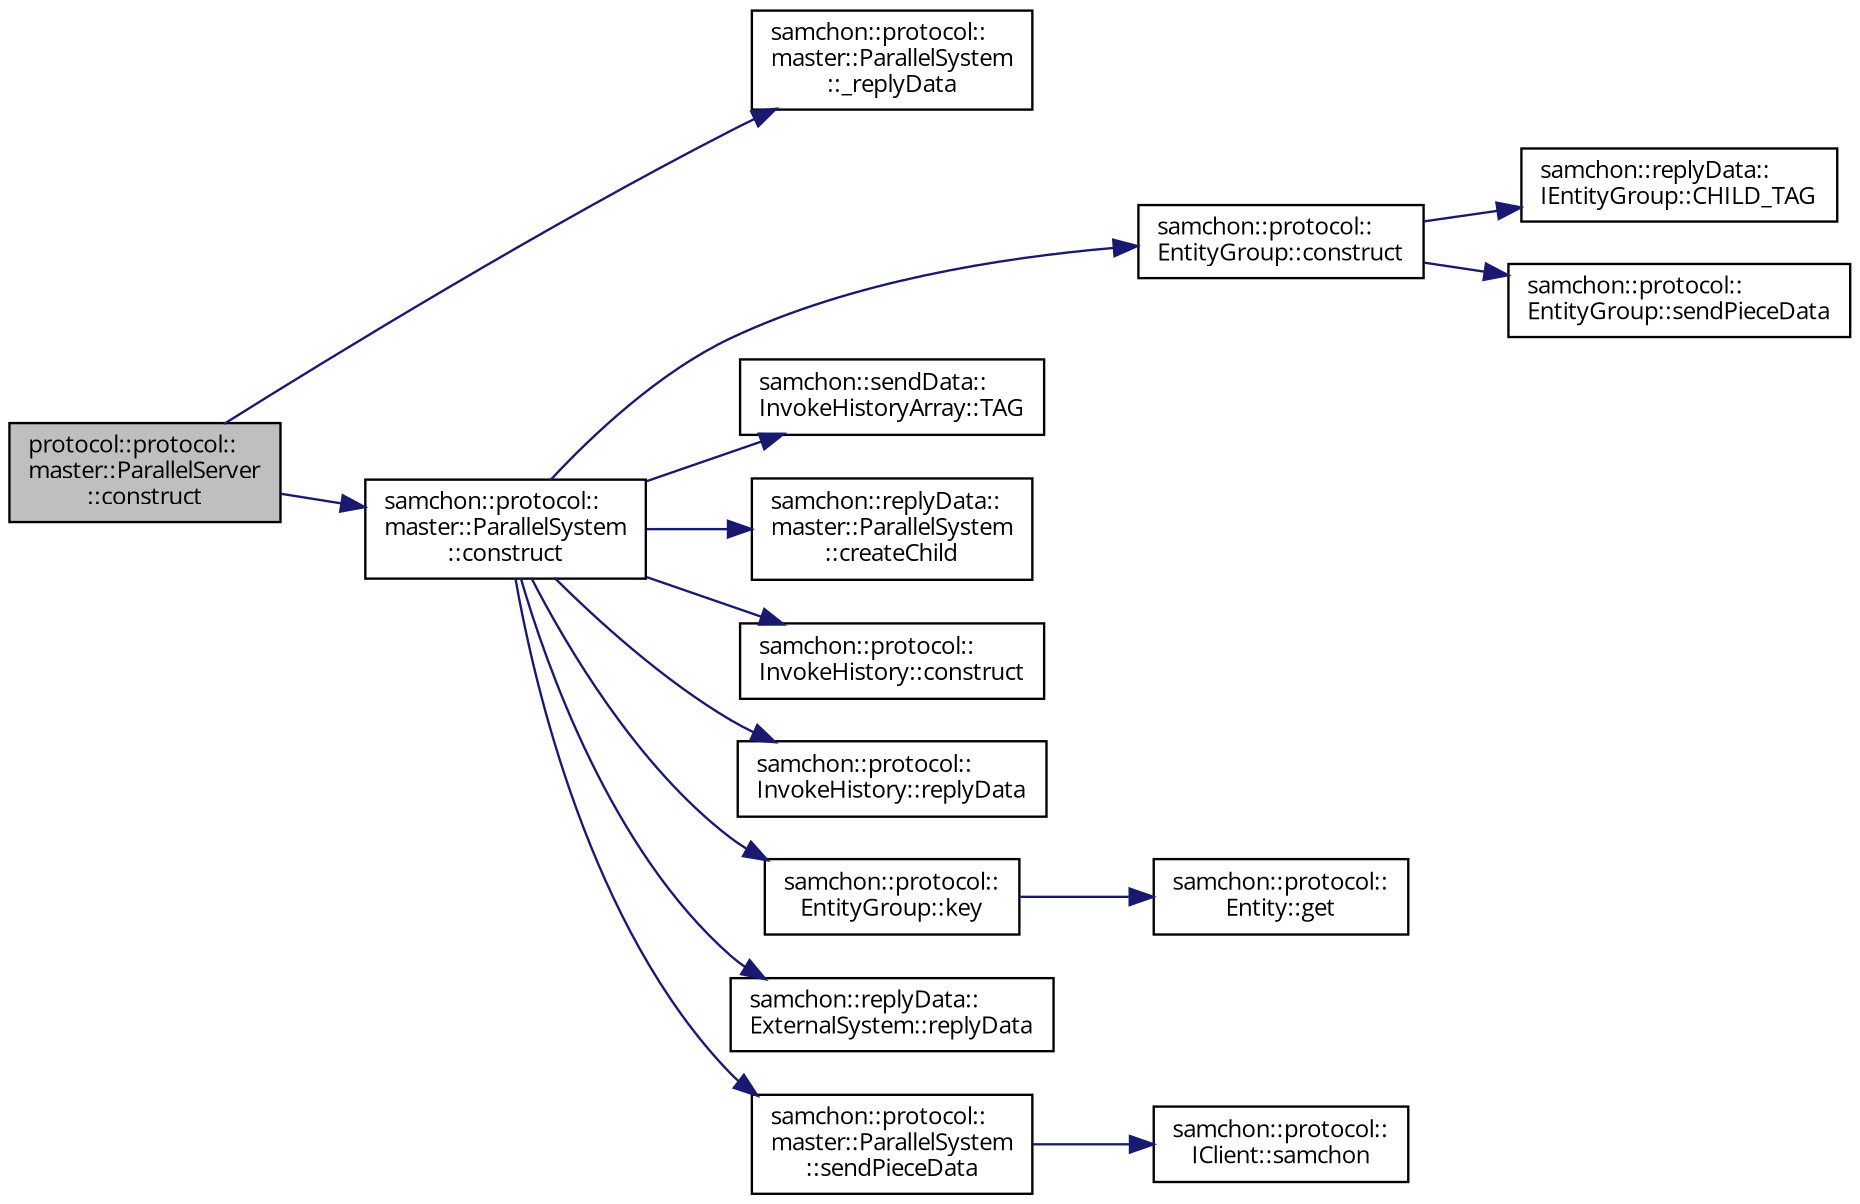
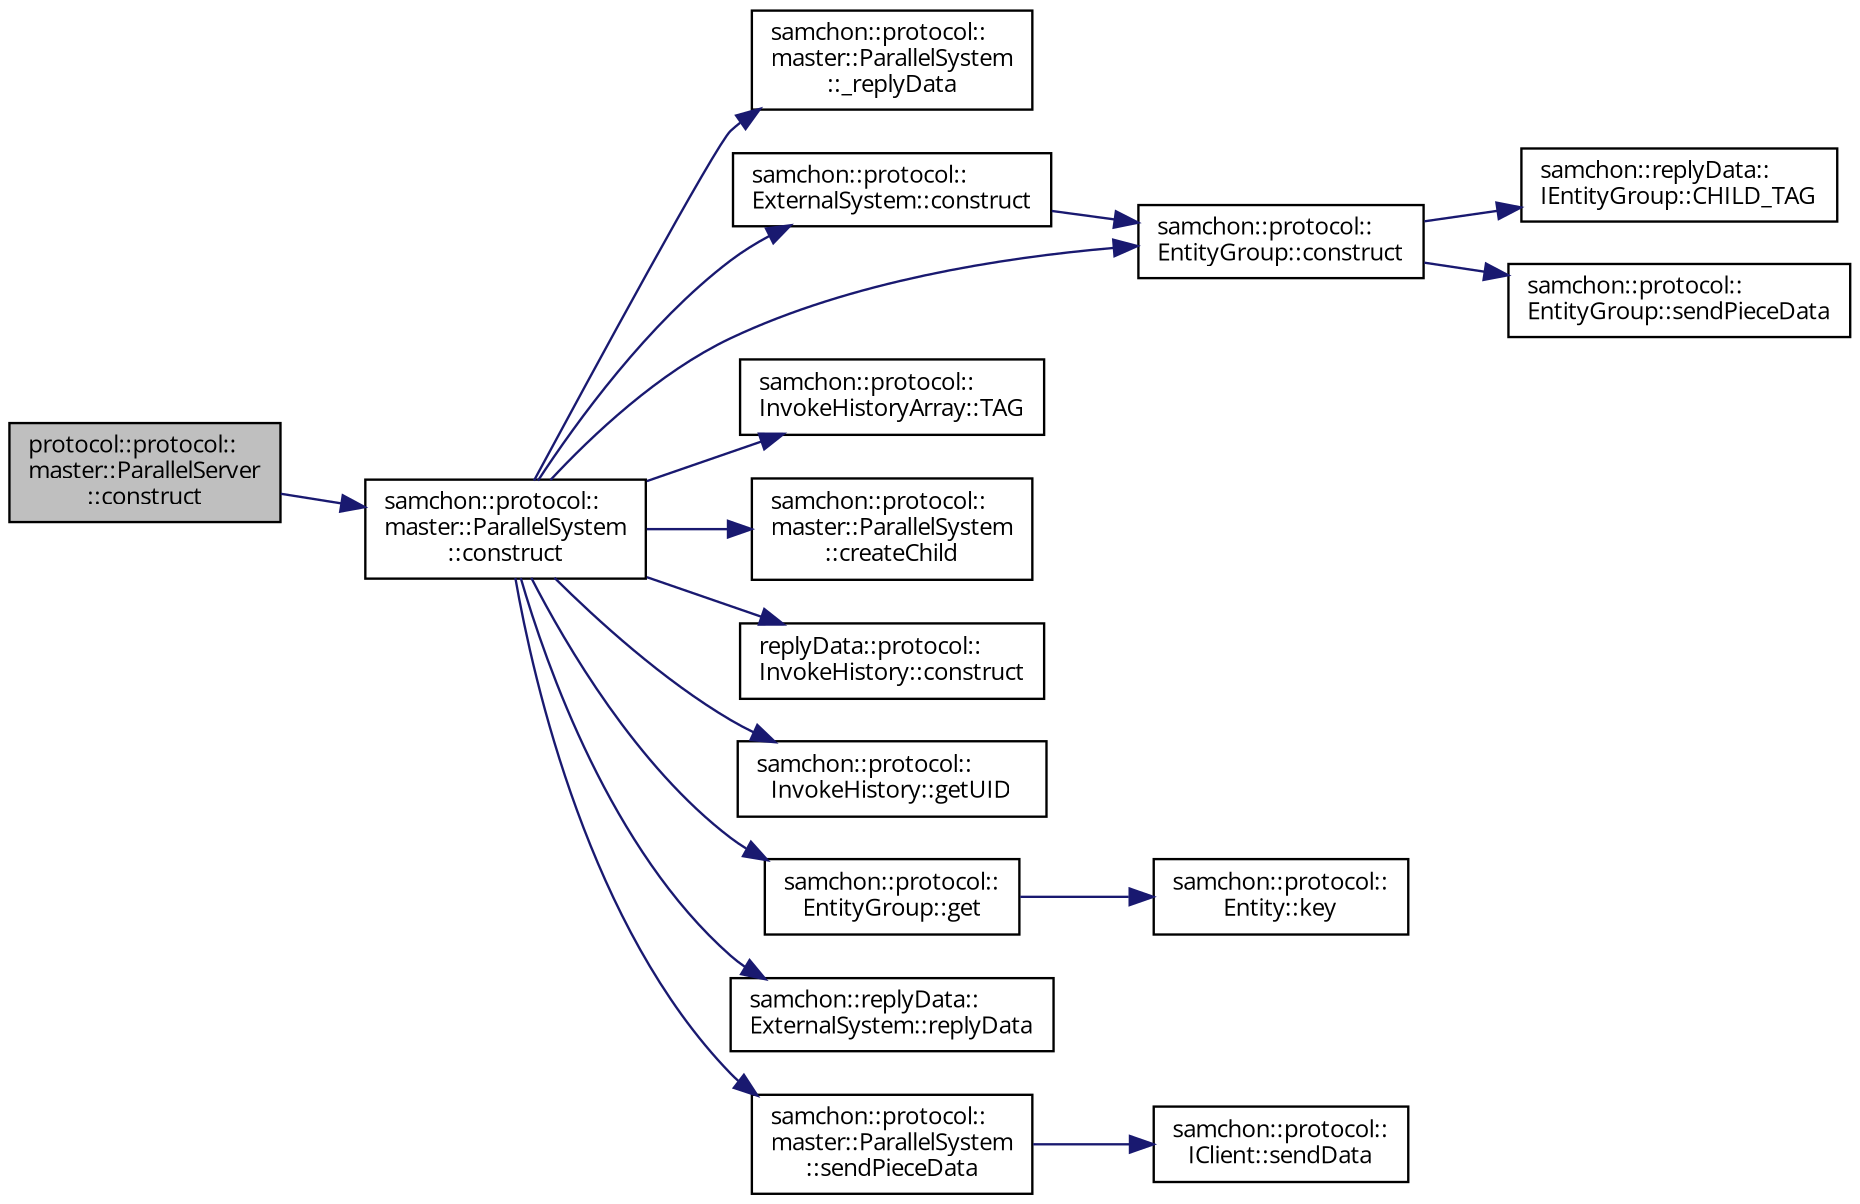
node "samchon::protocol:: ExternalSystem::construct": added
edge "protocol::protocol:: master::ParallelServer ::construct" -> "samchon::protocol:: master::ParallelSystem ::_replyData": now "samchon::protocol:: master::ParallelSystem ::construct" -> "samchon::protocol:: master::ParallelSystem ::_replyData"
node "samchon::sendData:: InvokeHistoryArray::TAG": label "samchon::sendData:: InvokeHistoryArray::TAG" -> "samchon::protocol:: InvokeHistoryArray::TAG"
node "samchon::replyData:: master::ParallelSystem ::createChild": label "samchon::replyData:: master::ParallelSystem ::createChild" -> "samchon::protocol:: master::ParallelSystem ::createChild"
node "samchon::protocol:: InvokeHistory::construct": label "samchon::protocol:: InvokeHistory::construct" -> "replyData::protocol:: InvokeHistory::construct"
node "samchon::protocol:: InvokeHistory::replyData": label "samchon::protocol:: InvokeHistory::replyData" -> "samchon::protocol:: InvokeHistory::getUID"
node "samchon::protocol:: EntityGroup::key": label "samchon::protocol:: EntityGroup::key" -> "samchon::protocol:: EntityGroup::get"
node "samchon::protocol:: Entity::get": label "samchon::protocol:: Entity::get" -> "samchon::protocol:: Entity::key"
node "samchon::protocol:: IClient::samchon": label "samchon::protocol:: IClient::samchon" -> "samchon::protocol:: IClient::sendData"
